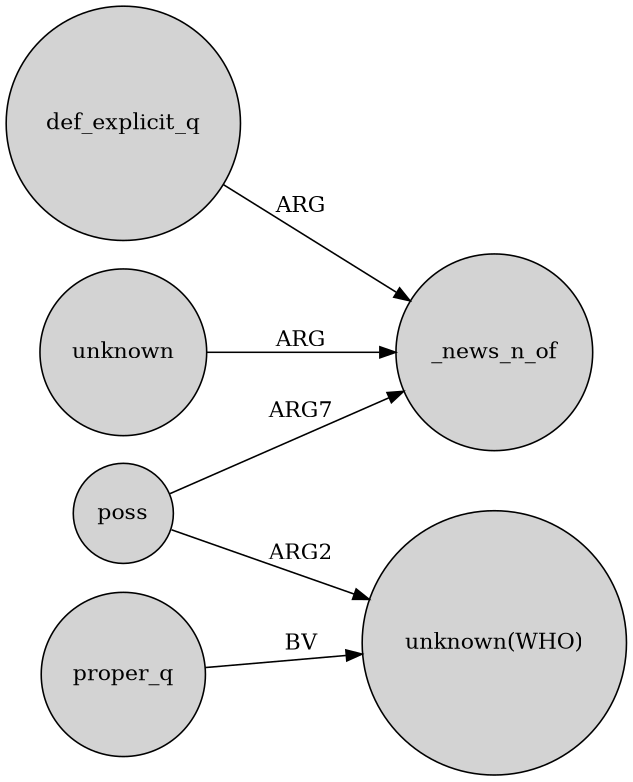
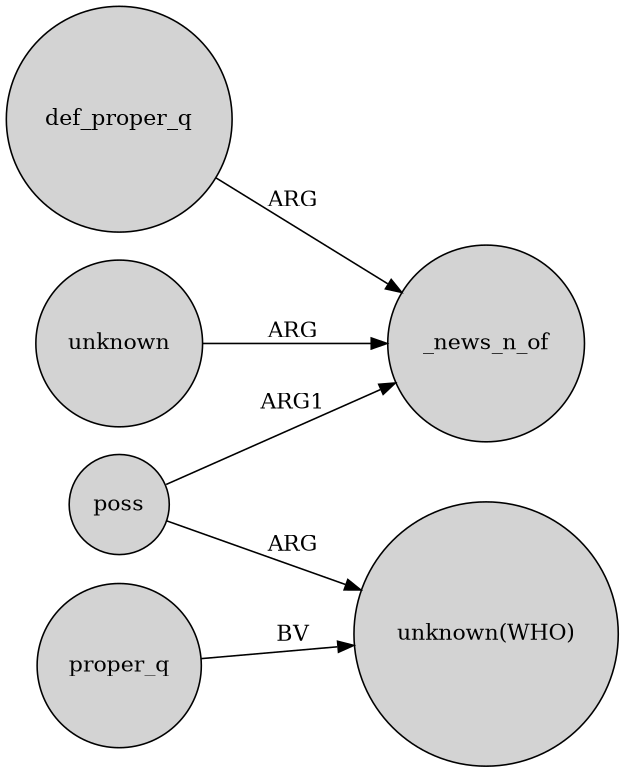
node "def_explicit_q": label "def_explicit_q" -> "def_proper_q"
edge "poss" -> "_news_n_of": label "ARG7" -> "ARG1"
edge "poss" -> "unknown(WHO)": label "ARG2" -> "ARG"
